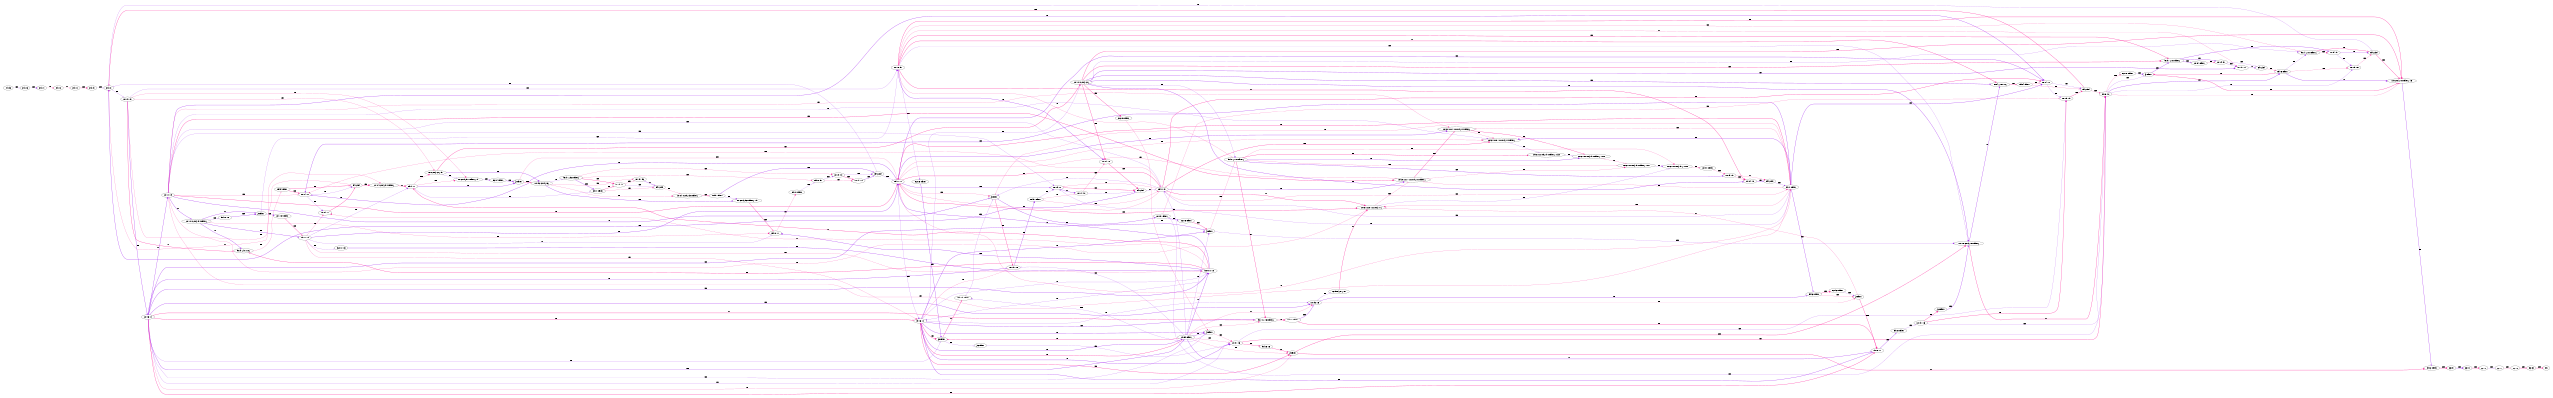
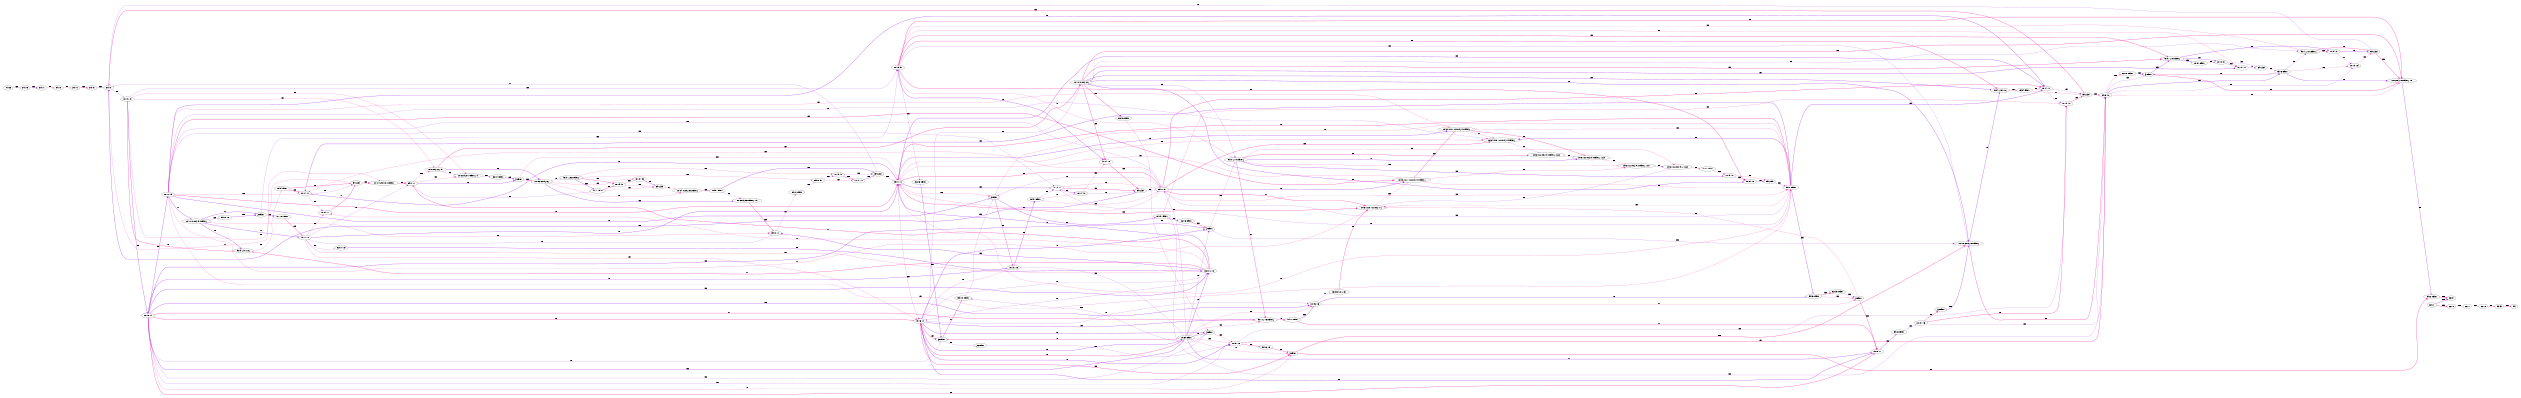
edge "pop rbx" -> "pop r12": reversed
